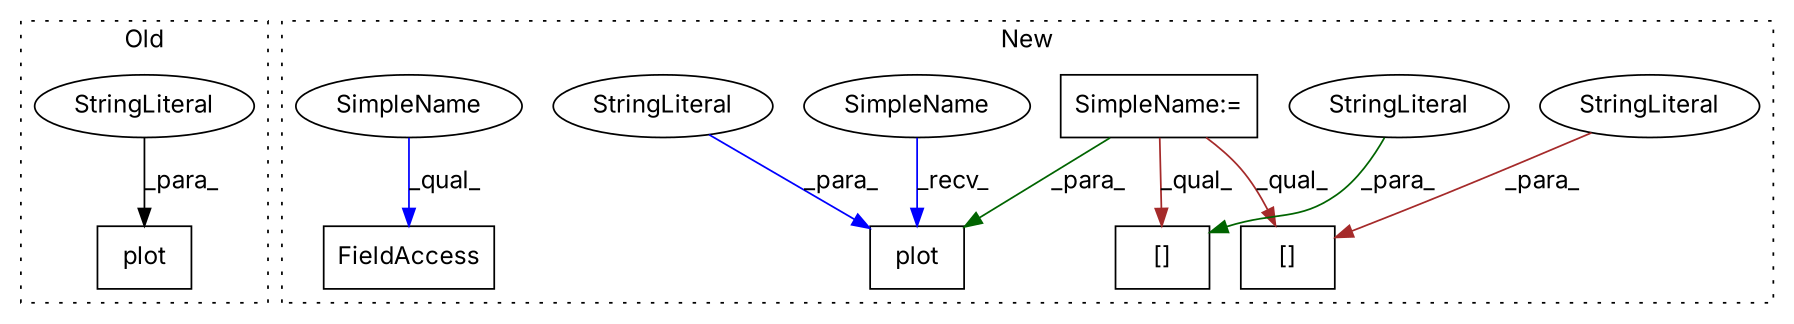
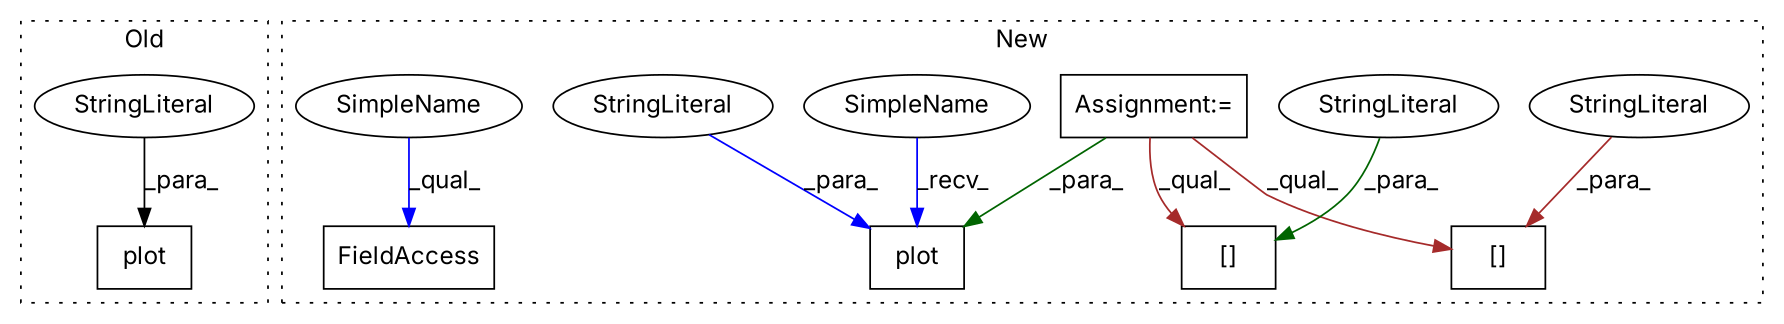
node "SimpleName:=": label "SimpleName:=" -> "Assignment:="
